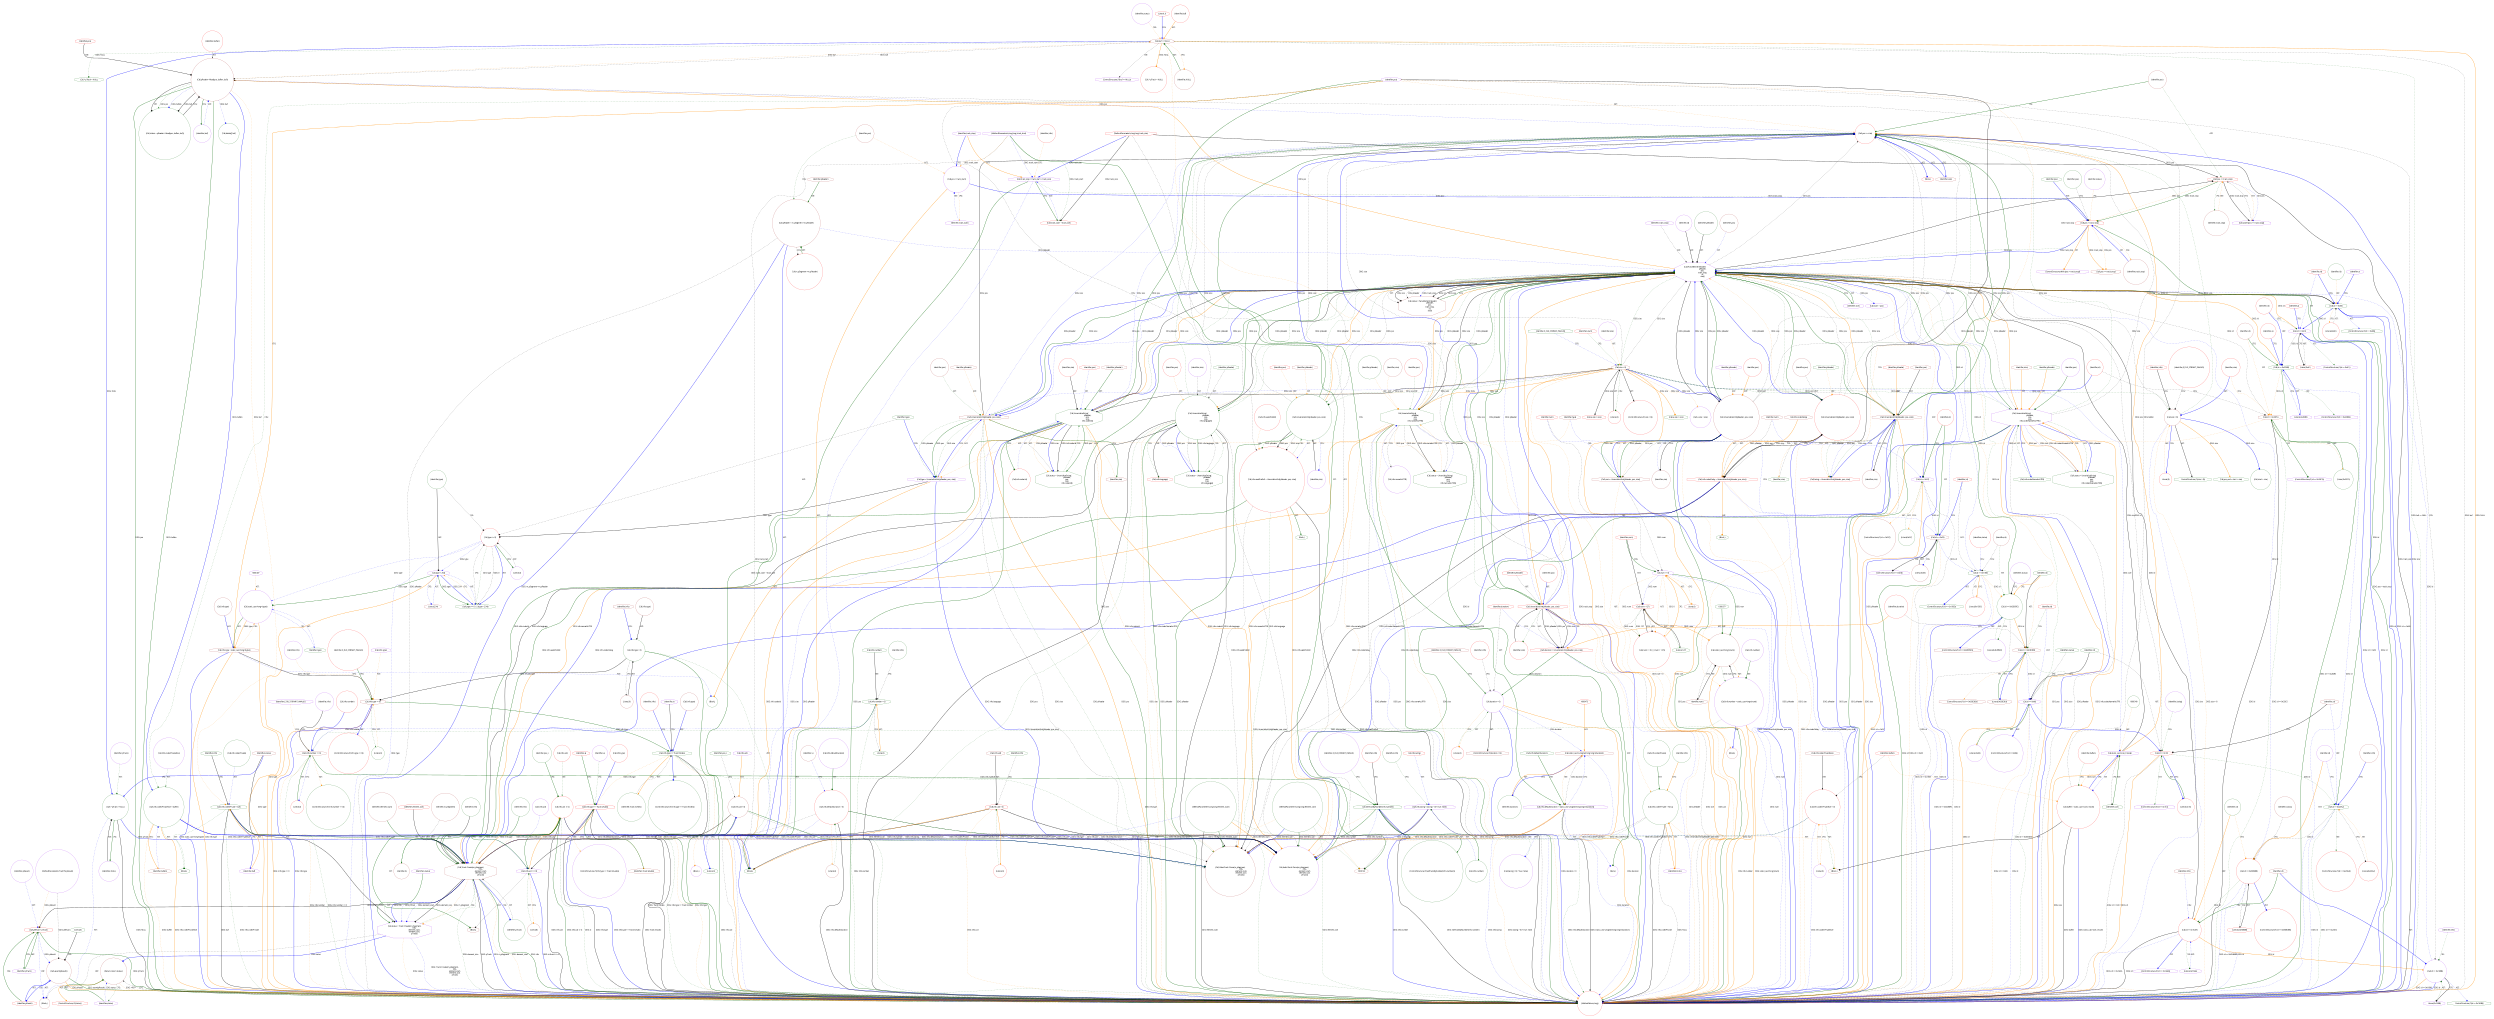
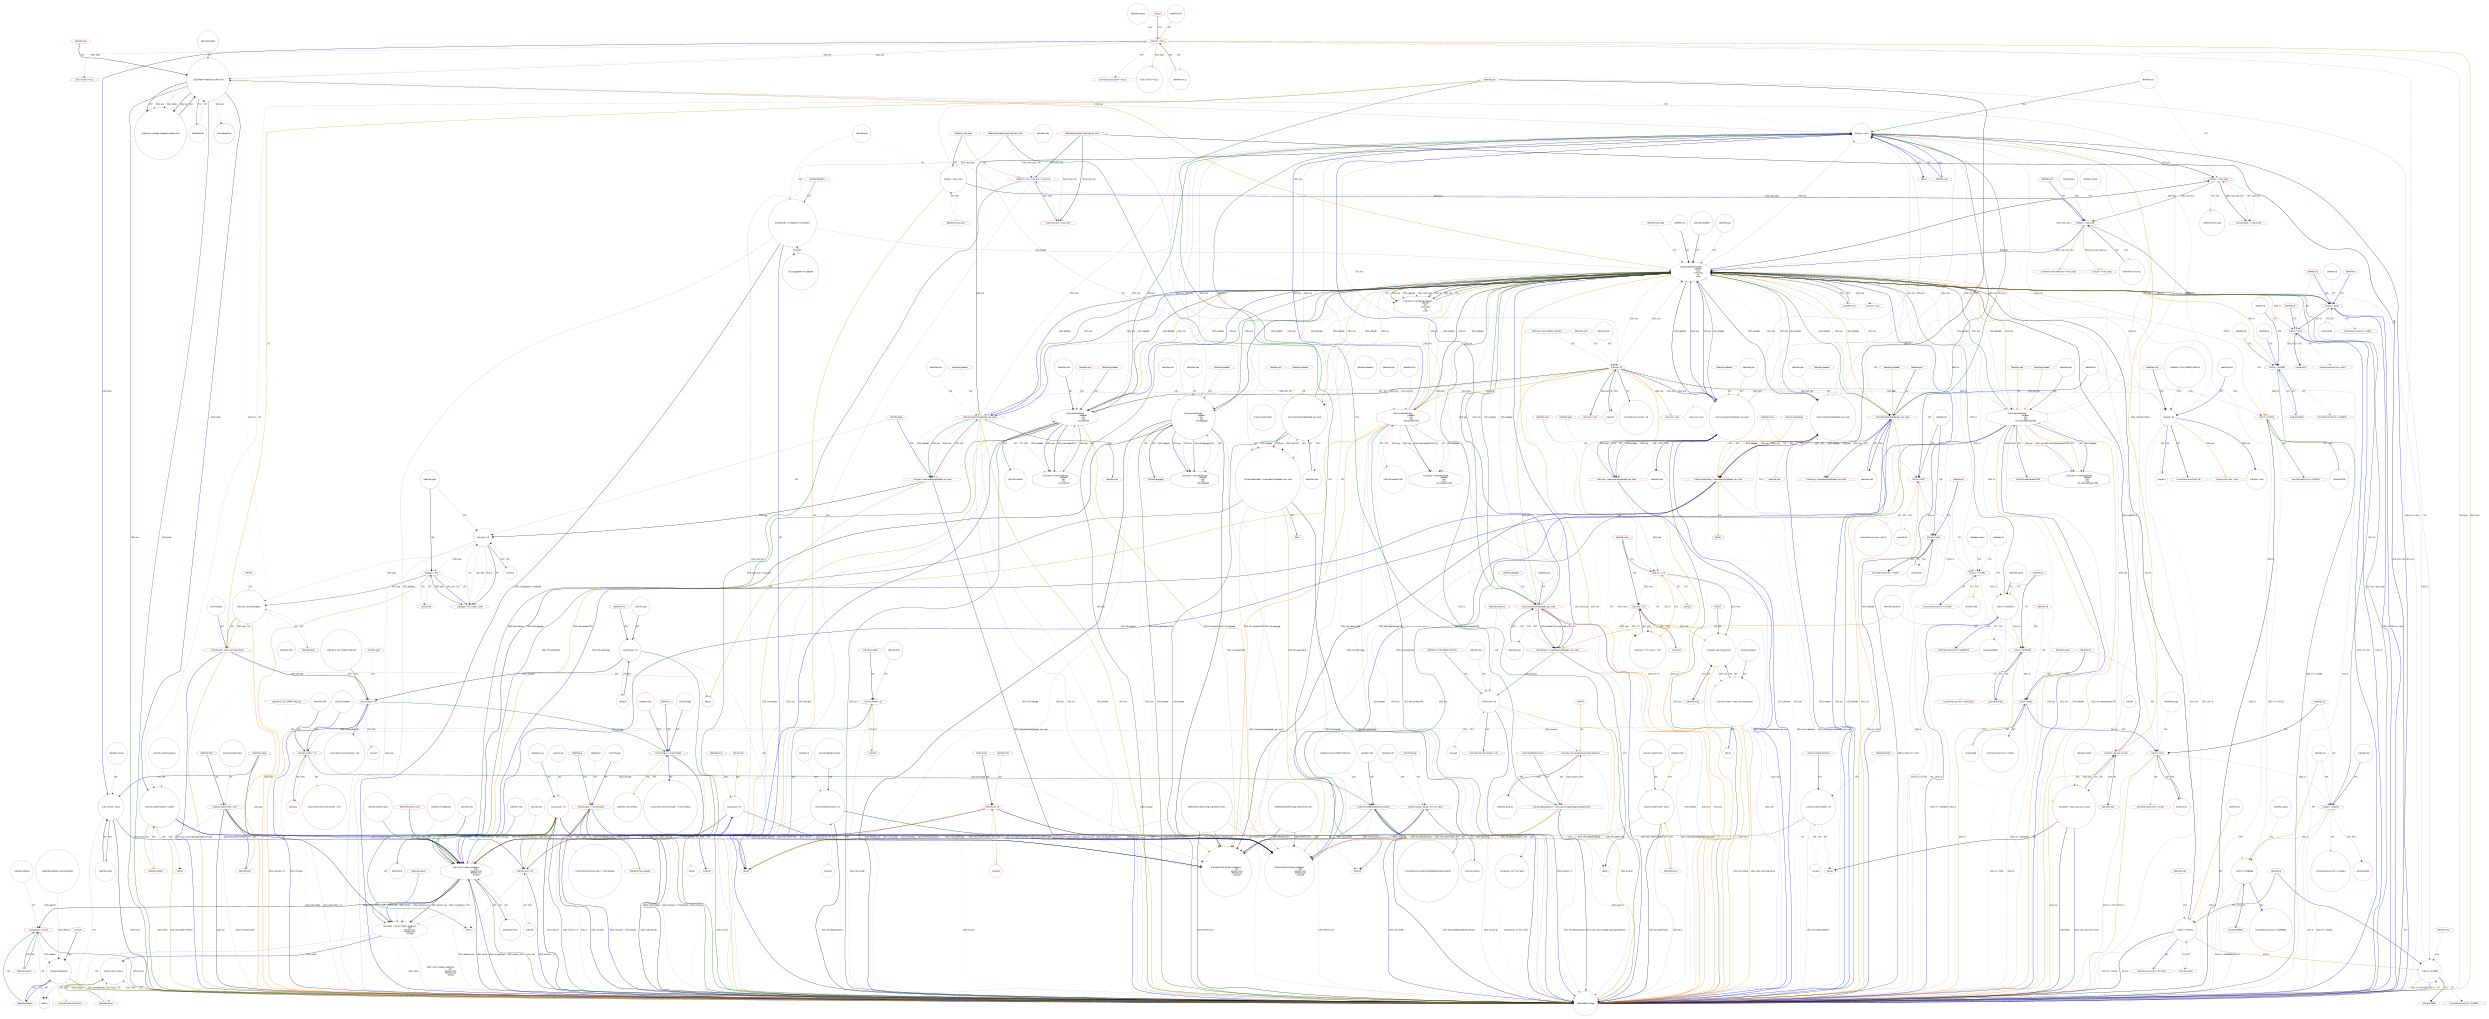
edge "(Call,info.codecId)" -> "(Call,UnserializeString( pReader, pos, size, info.codecId))": color blue -> darkgreen
edge "(Call,info.type = 0)" -> "(Call,info.type <= 0)": label "DDG: kAudio.type" -> "DDG: info.type"
